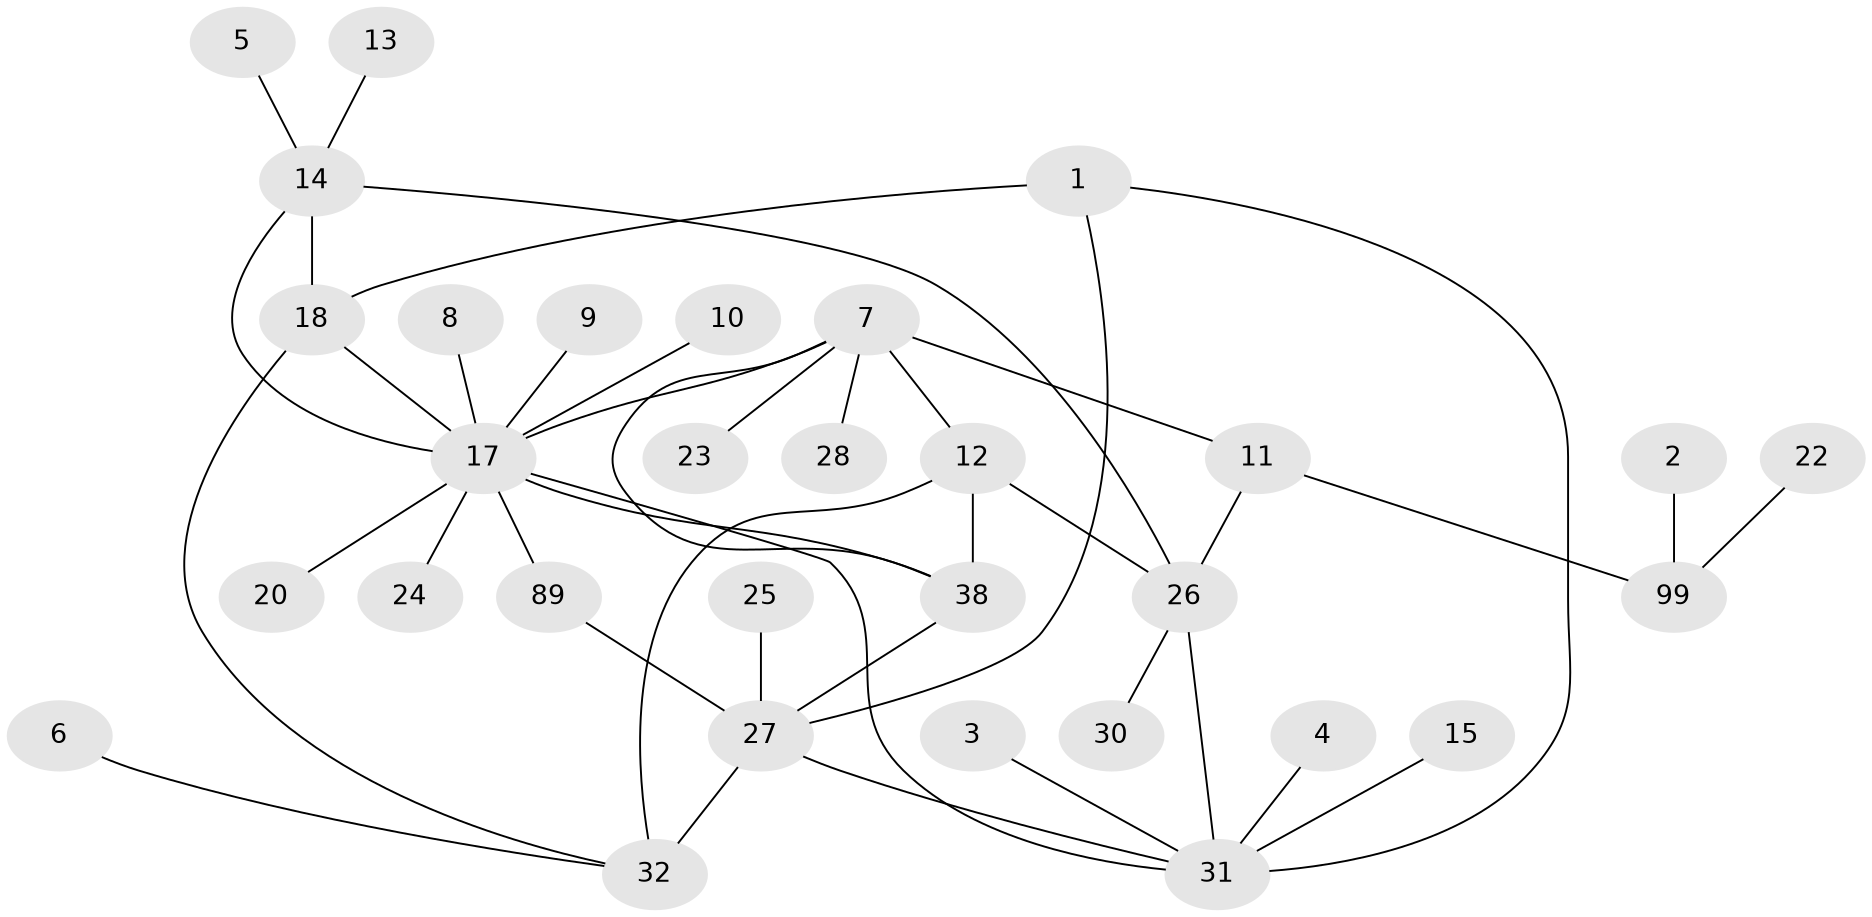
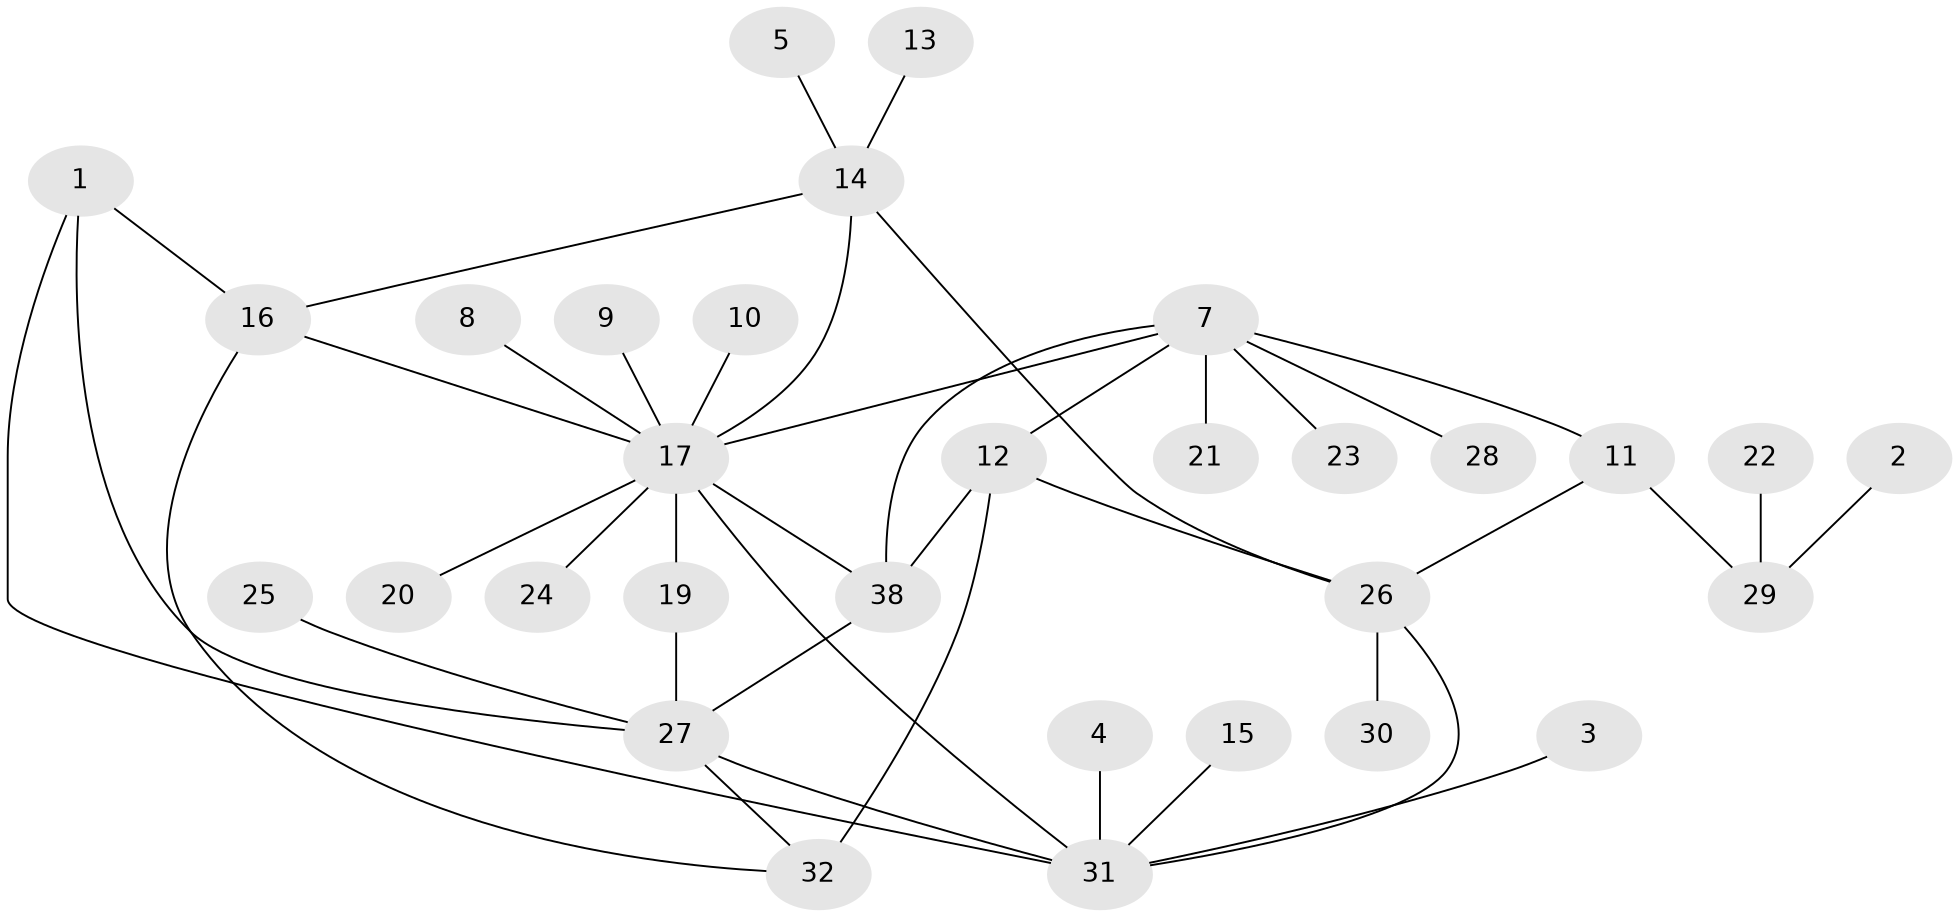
node "18": label "18" -> "16"
node "21": added
node "89": label "89" -> "19"
node "99": label "99" -> "29"
node "6": removed
